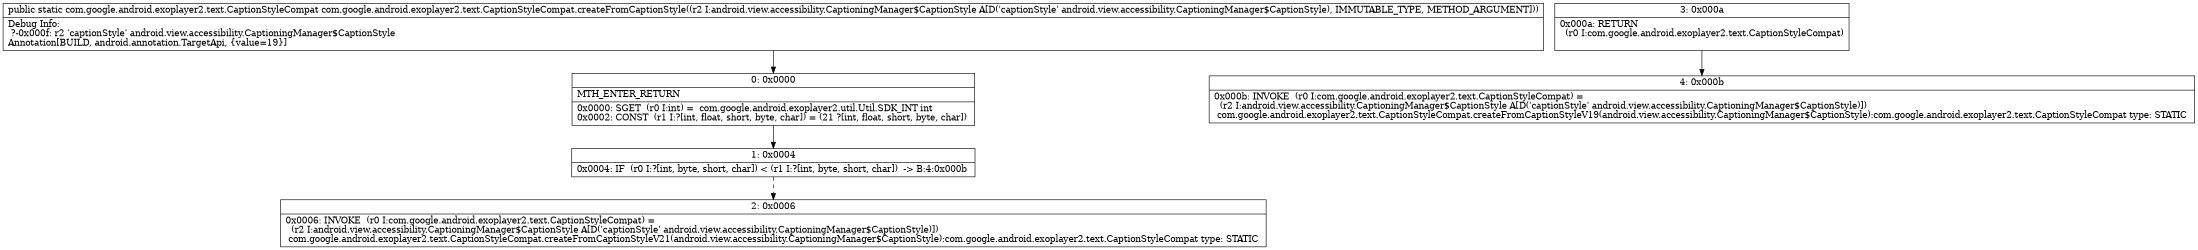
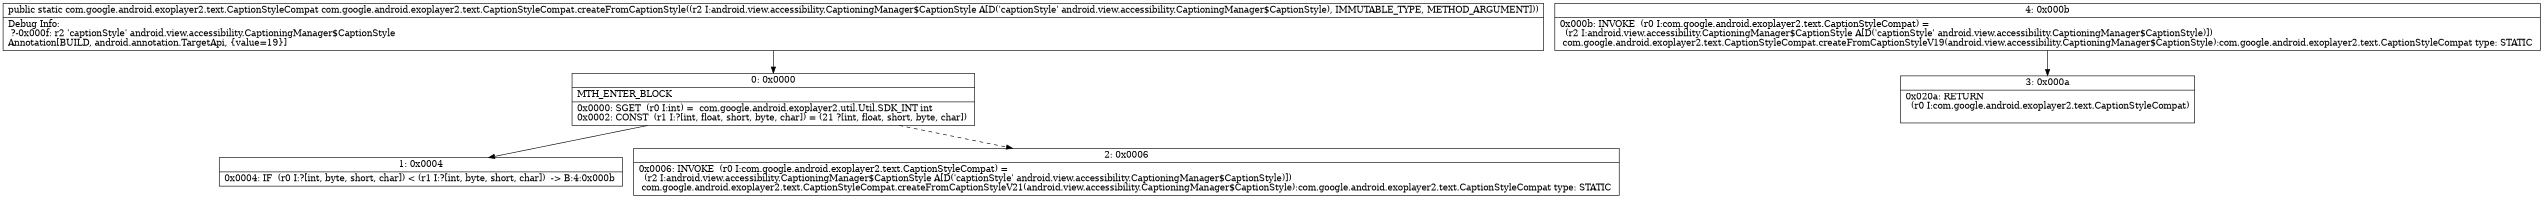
node "3: 0x000a": text "0x000a: RETURN" -> "0x020a: RETURN"
edge "3: 0x000a" -> "4: 0x000b": reversed
node "0: 0x0000": text "MTH_ENTER_RETURN" -> "MTH_ENTER_BLOCK"
edge "1: 0x0004" -> "2: 0x0006": now "0: 0x0000" -> "2: 0x0006"
